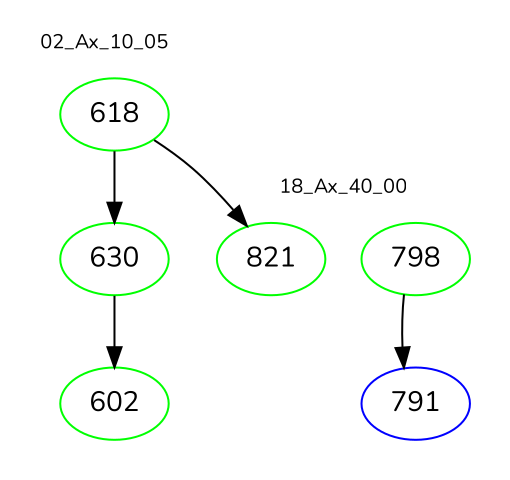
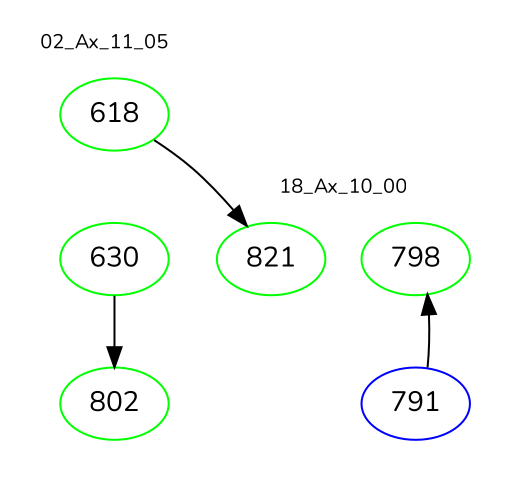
cluster "02_Ax_10_05": label "02_Ax_10_05" -> "02_Ax_11_05"
edge "618" -> "630": removed
cluster "18_Ax_40_00": label "18_Ax_40_00" -> "18_Ax_10_00"
edge "798" -> "791": reversed
node "602": label "602" -> "802"
